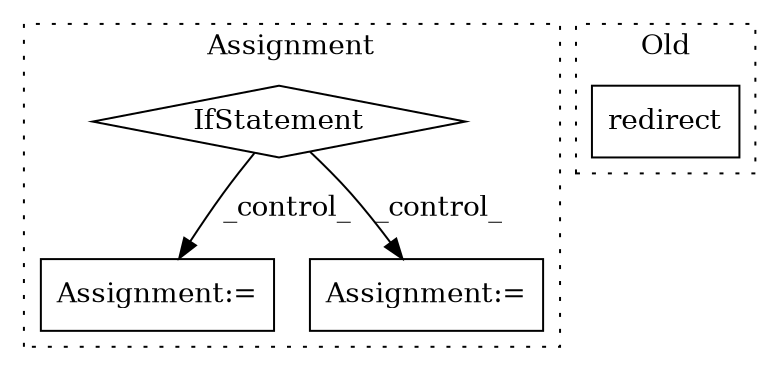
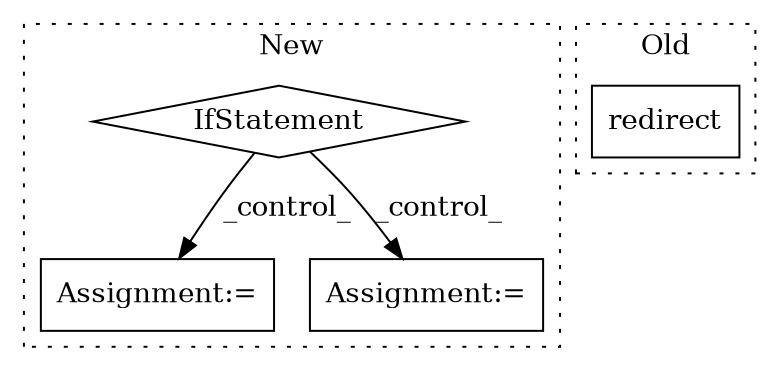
cluster "Assignment": label "Assignment" -> "New"
